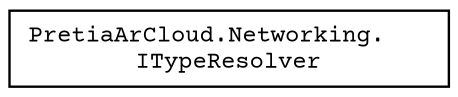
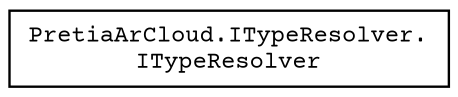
node "PretiaArCloud.Networking. ITypeResolver": label "PretiaArCloud.Networking. ITypeResolver" -> "PretiaArCloud.ITypeResolver. ITypeResolver"
